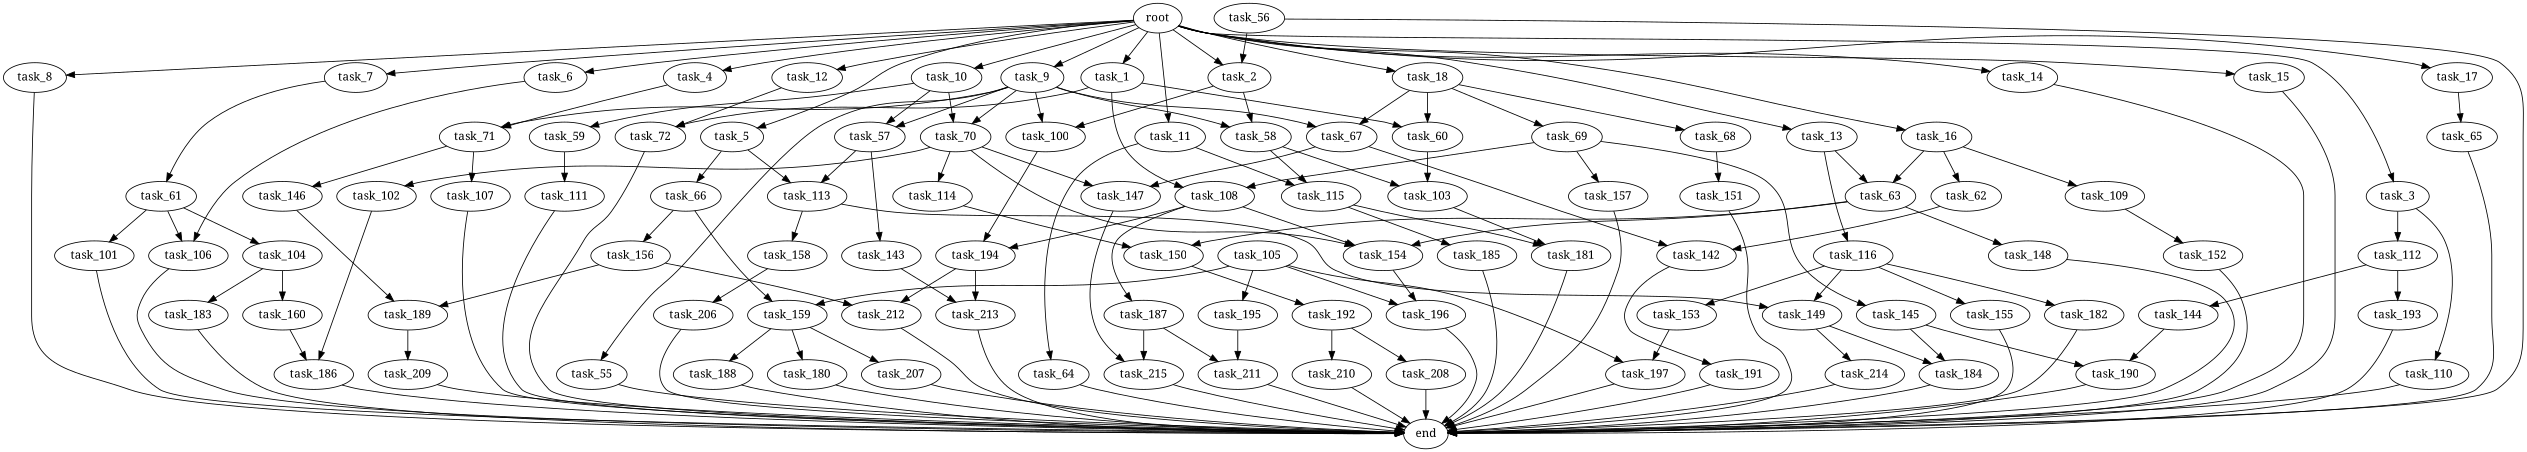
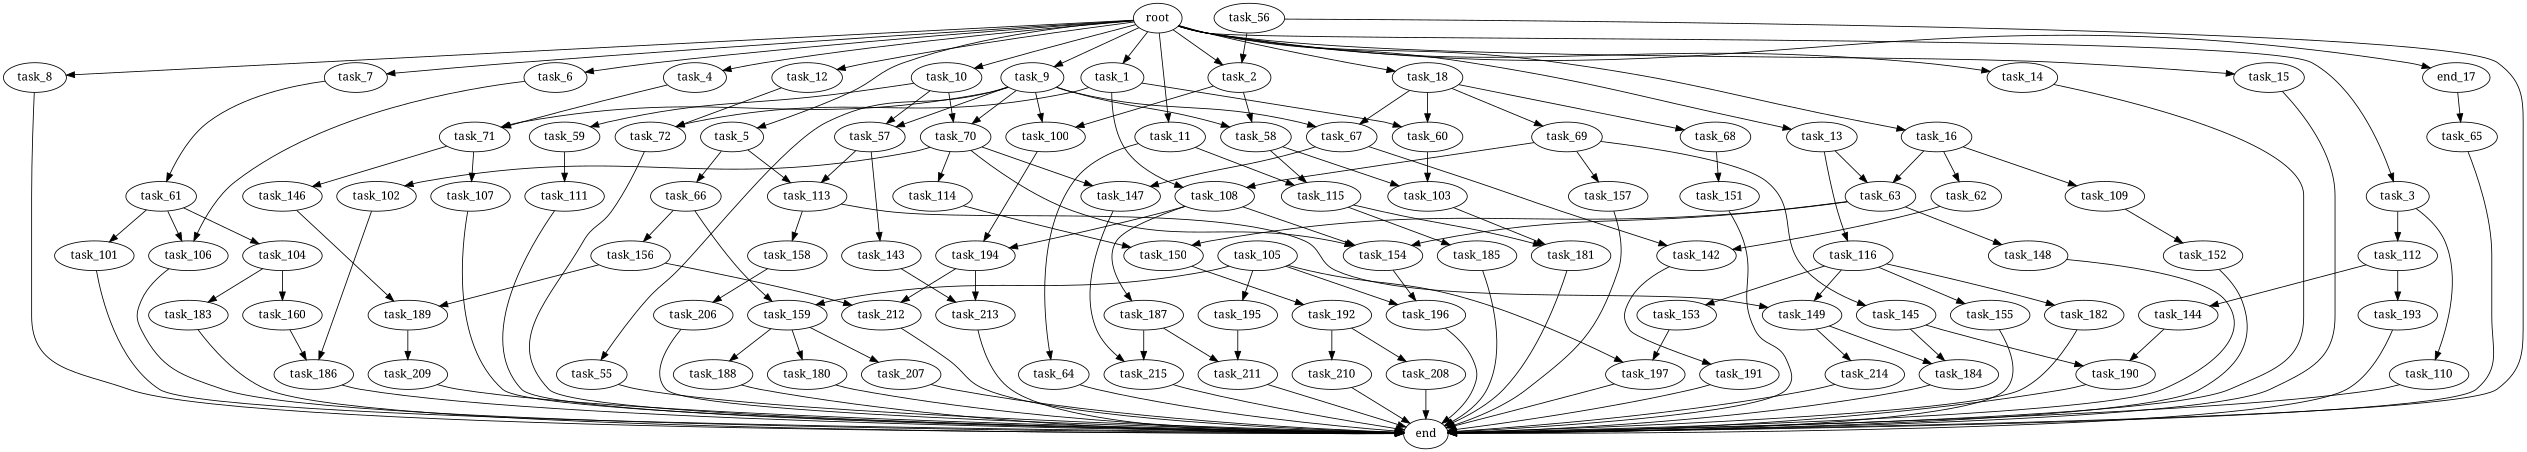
node "task_17": label "task_17" -> "end_17"
